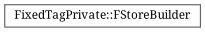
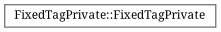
node "FixedTagPrivate::FStoreBuilder": label "FixedTagPrivate::FStoreBuilder" -> "FixedTagPrivate::FixedTagPrivate"
